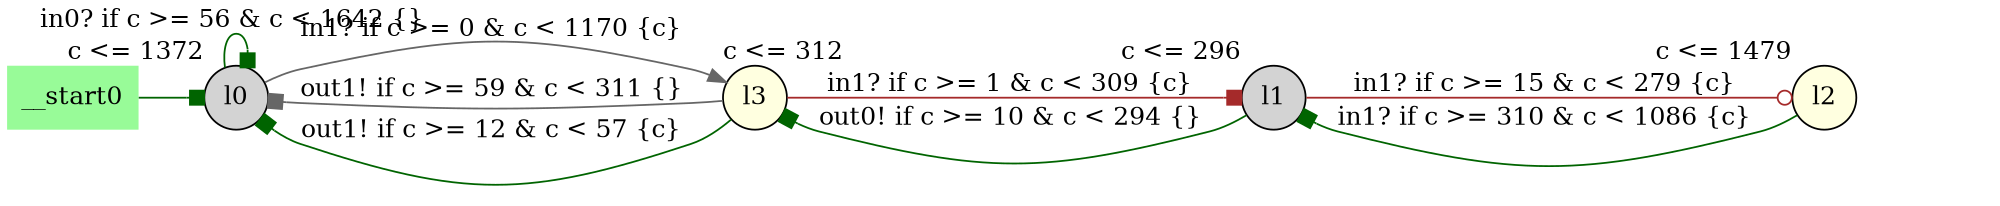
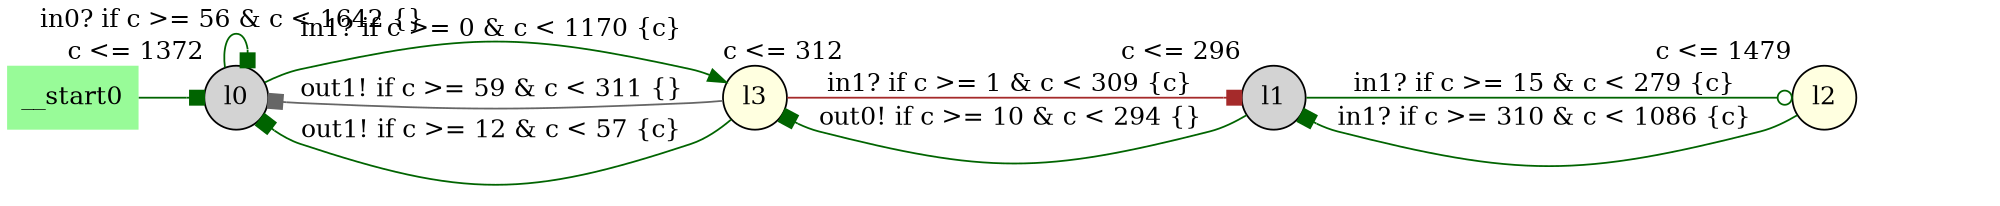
edge "l0 c <= 1372" -> "l3 c <= 312": color gray40 -> darkgreen
edge "l1 c <= 296" -> "l2 c <= 1479": color brown -> darkgreen
